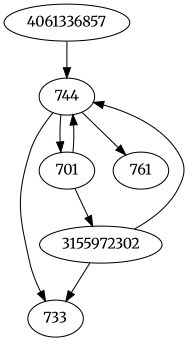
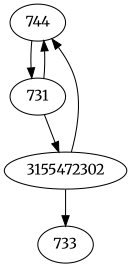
node "4061336857": removed
node "701": label "701" -> "731"
node "761": removed
edge "744" -> "733": removed
node "3155972302": label "3155972302" -> "3155472302"
